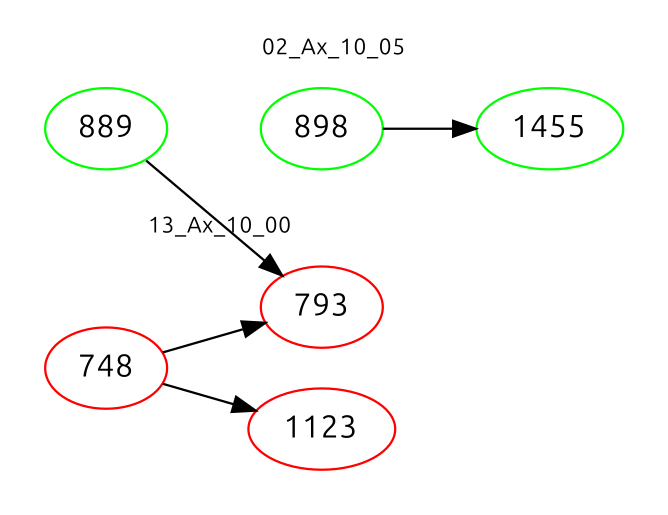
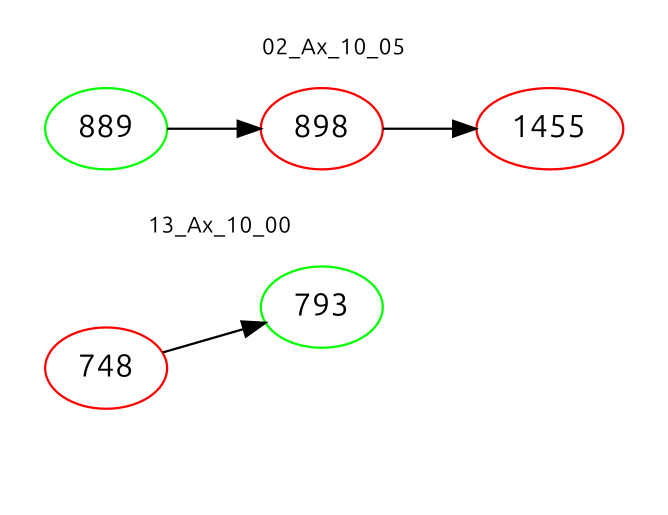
node "898": color green -> red
node "1455": color green -> red
edge "889" -> "793": now "889" -> "898"
node "793": color red -> green
node "1123": removed
